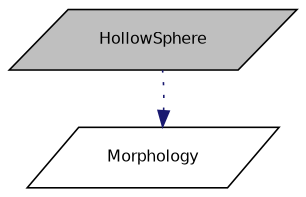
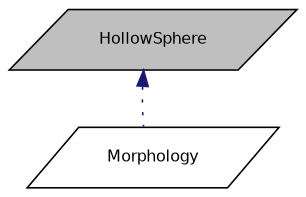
edge "HollowSphere" -> "Morphology": reversed
